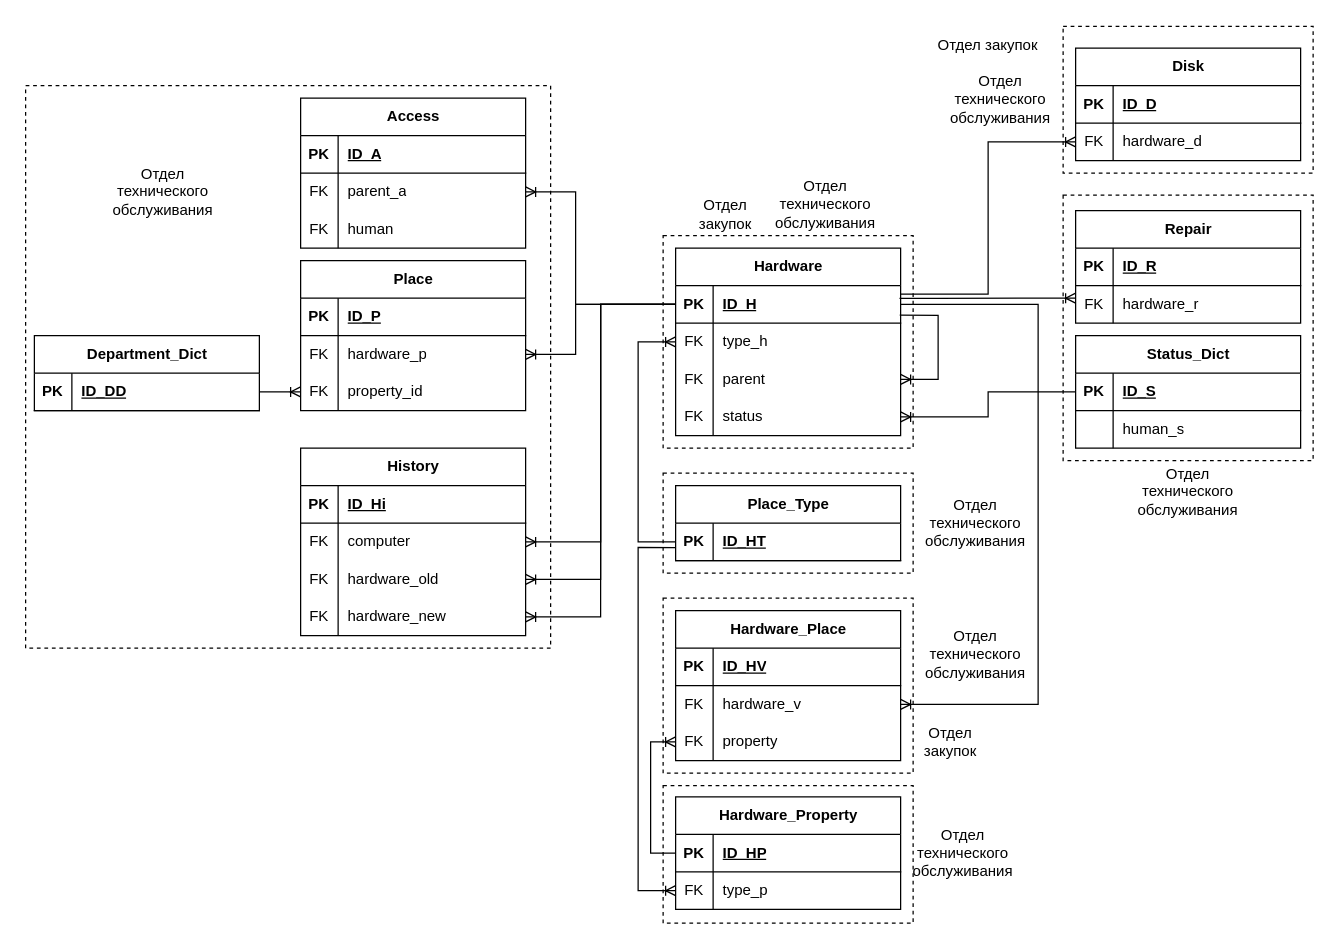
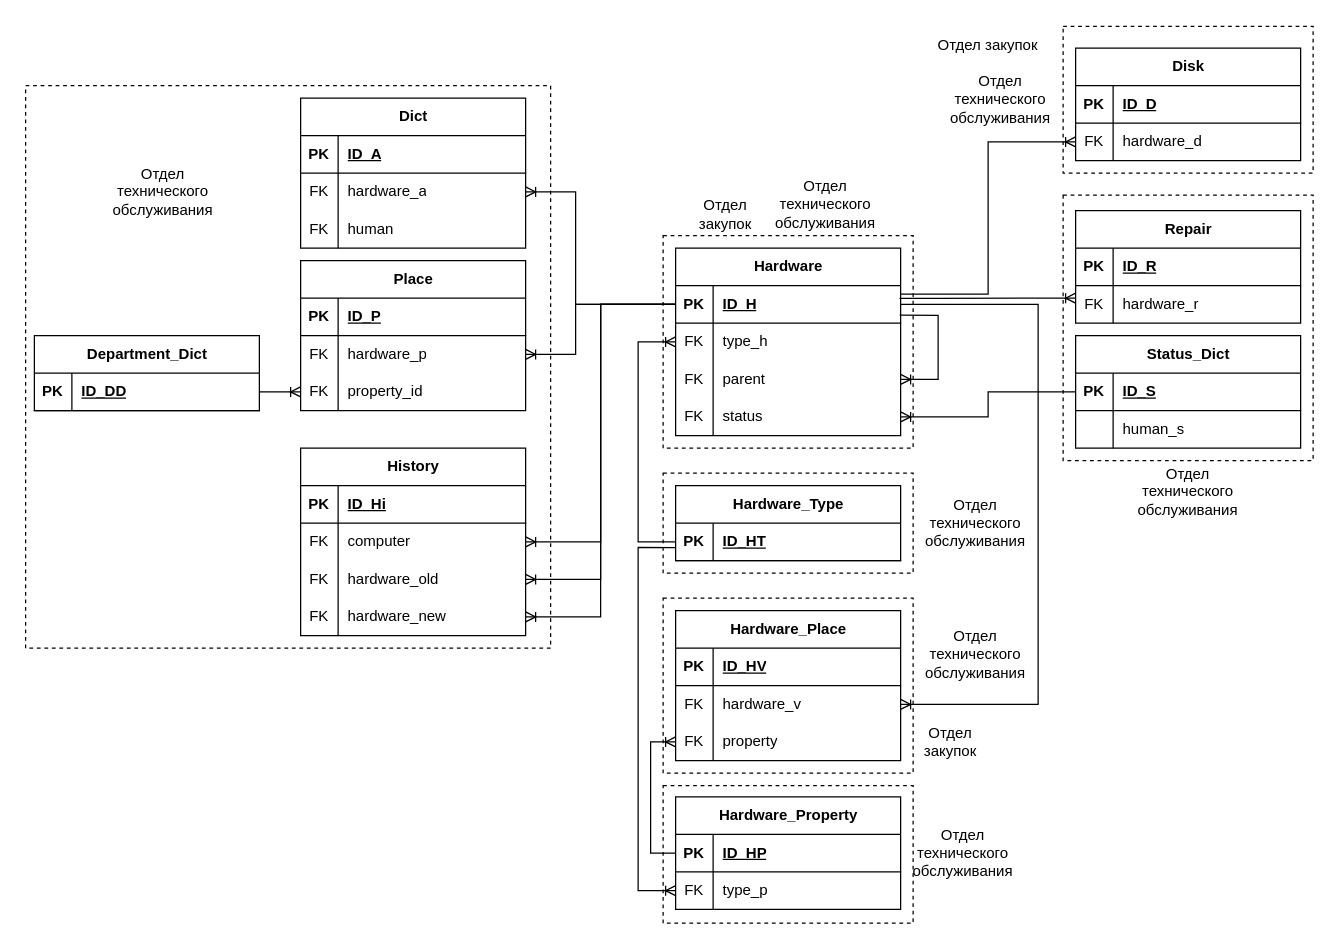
node "Access": label "Access" -> "Dict"
node "parent_a": label "parent_a" -> "hardware_a"
node "Place_Type": label "Place_Type" -> "Hardware_Type"
